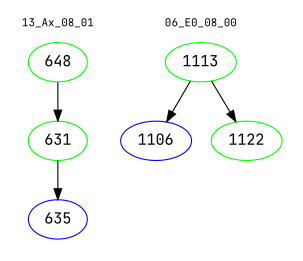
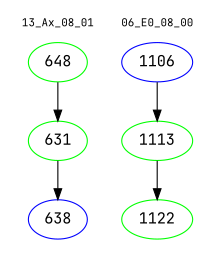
edge "1113" -> "1106": reversed
node "635": label "635" -> "638"
